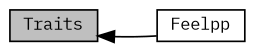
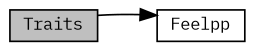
edge "Feelpp" -> "Traits": reversed
